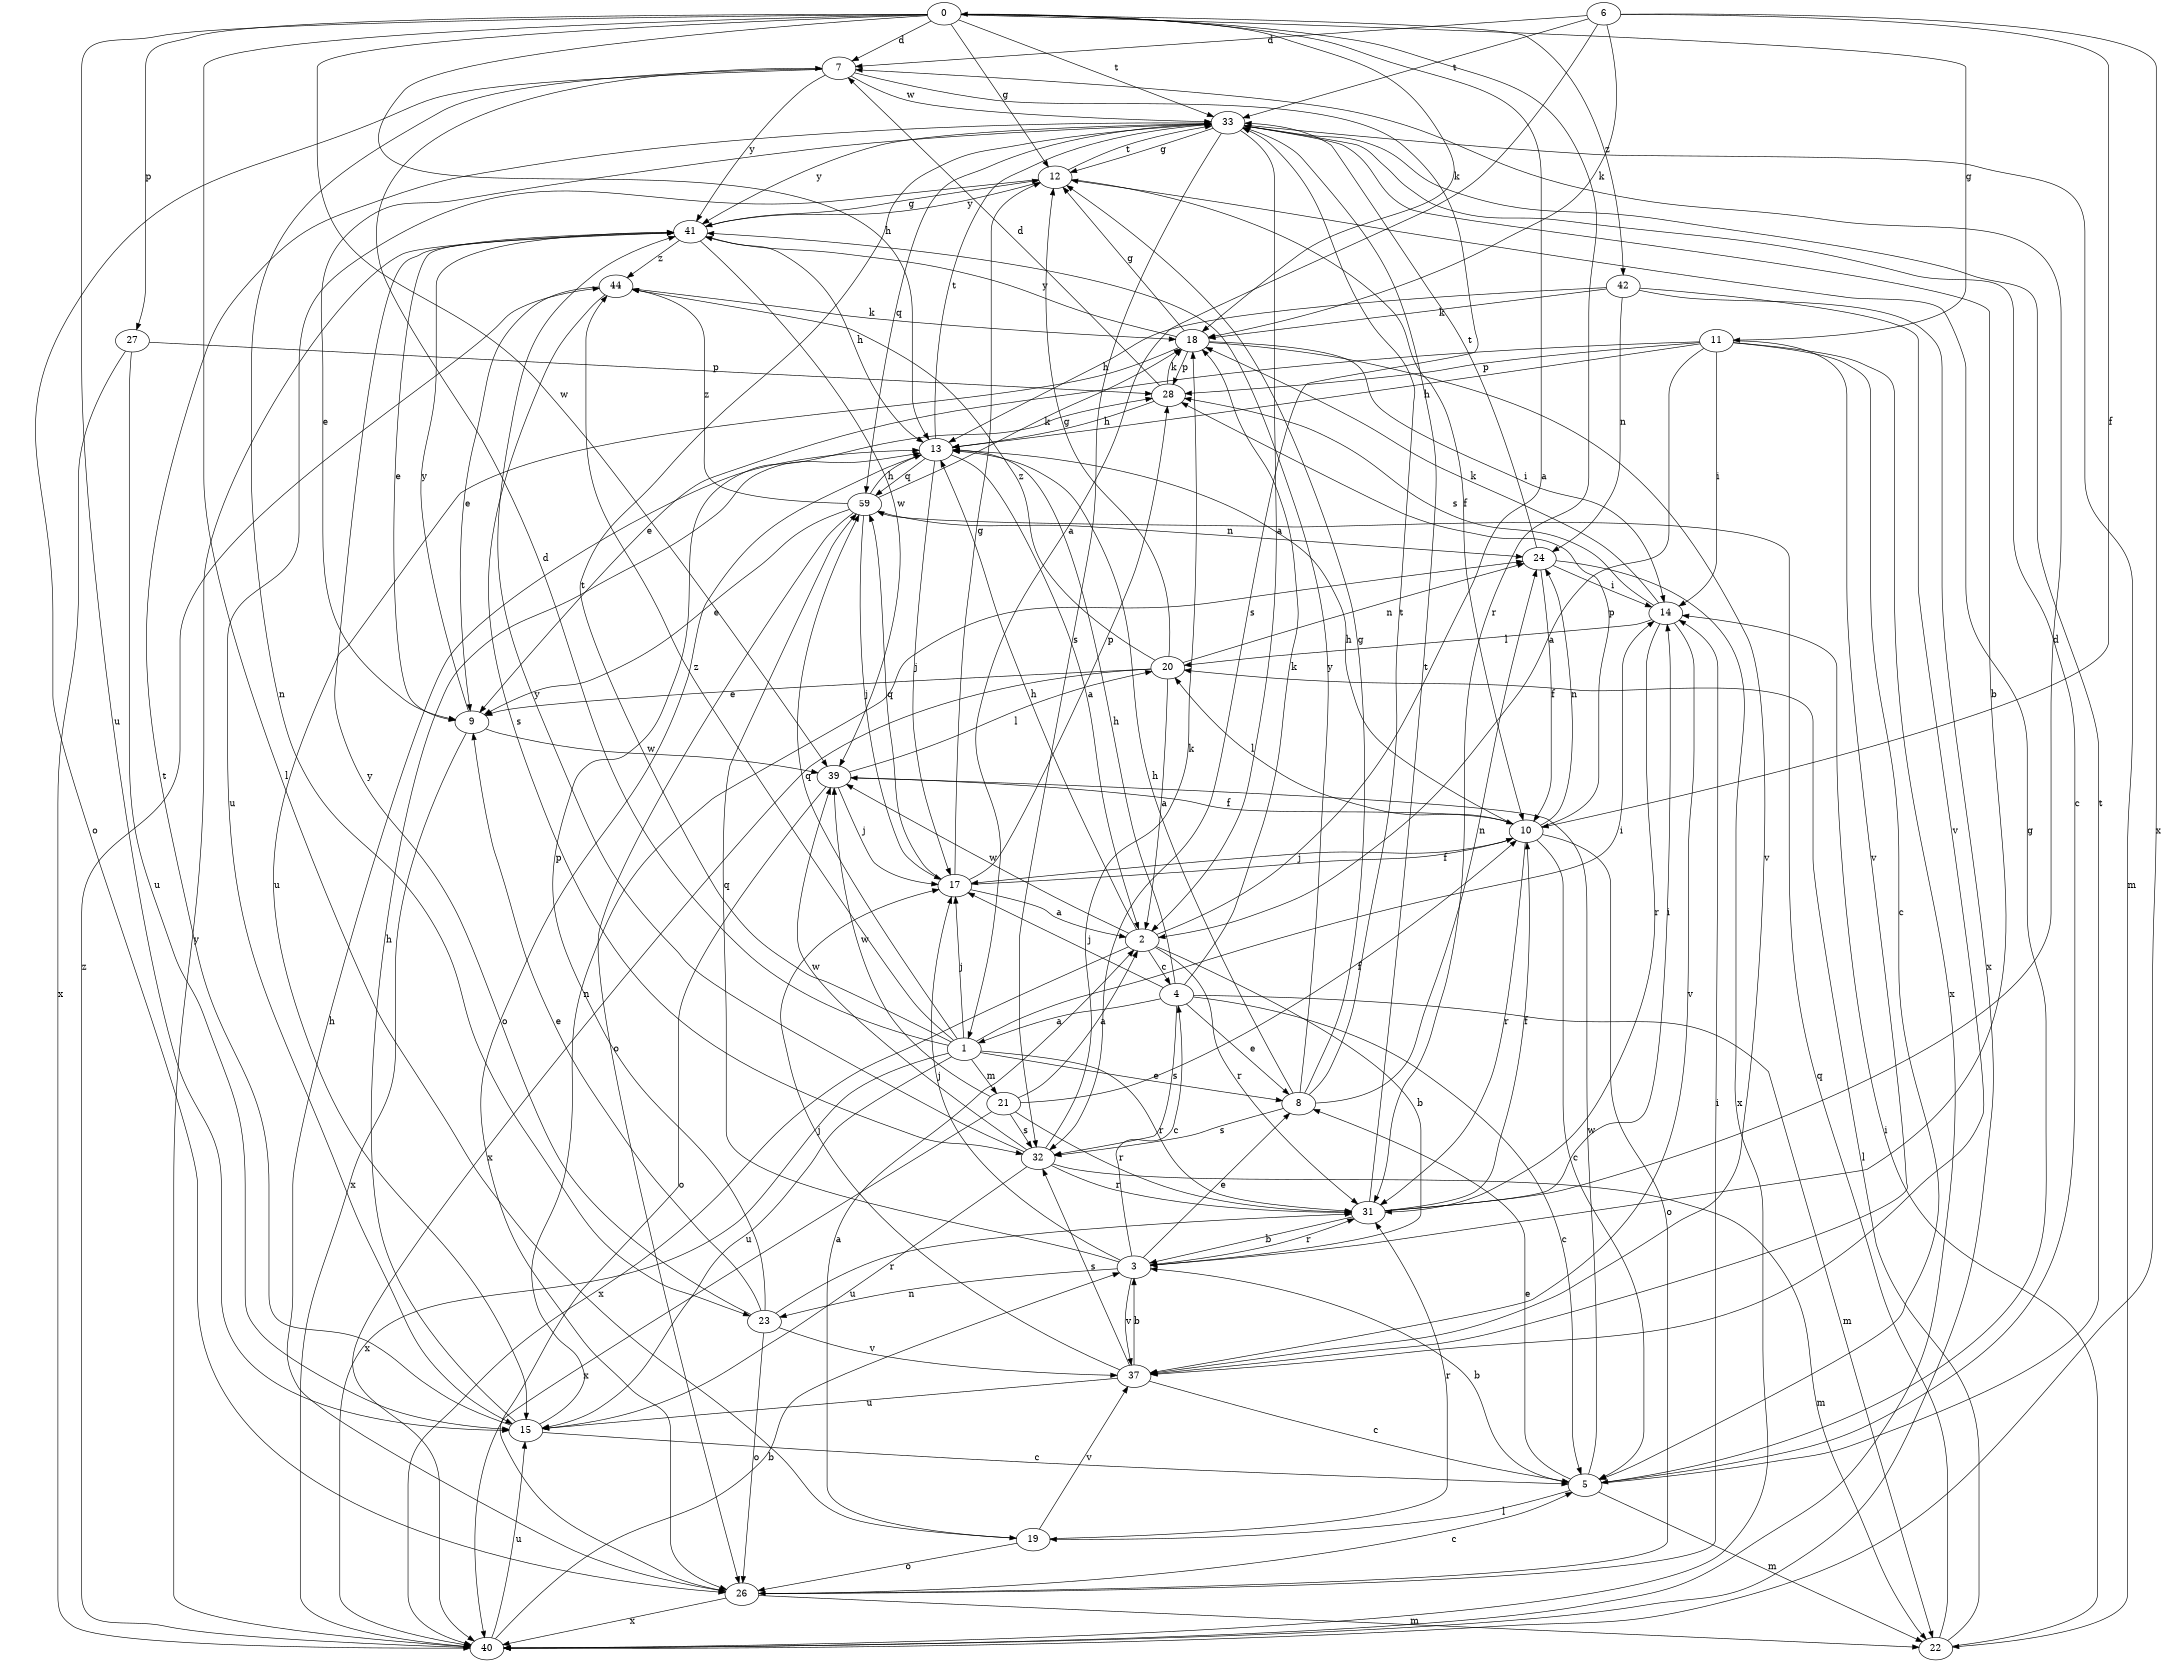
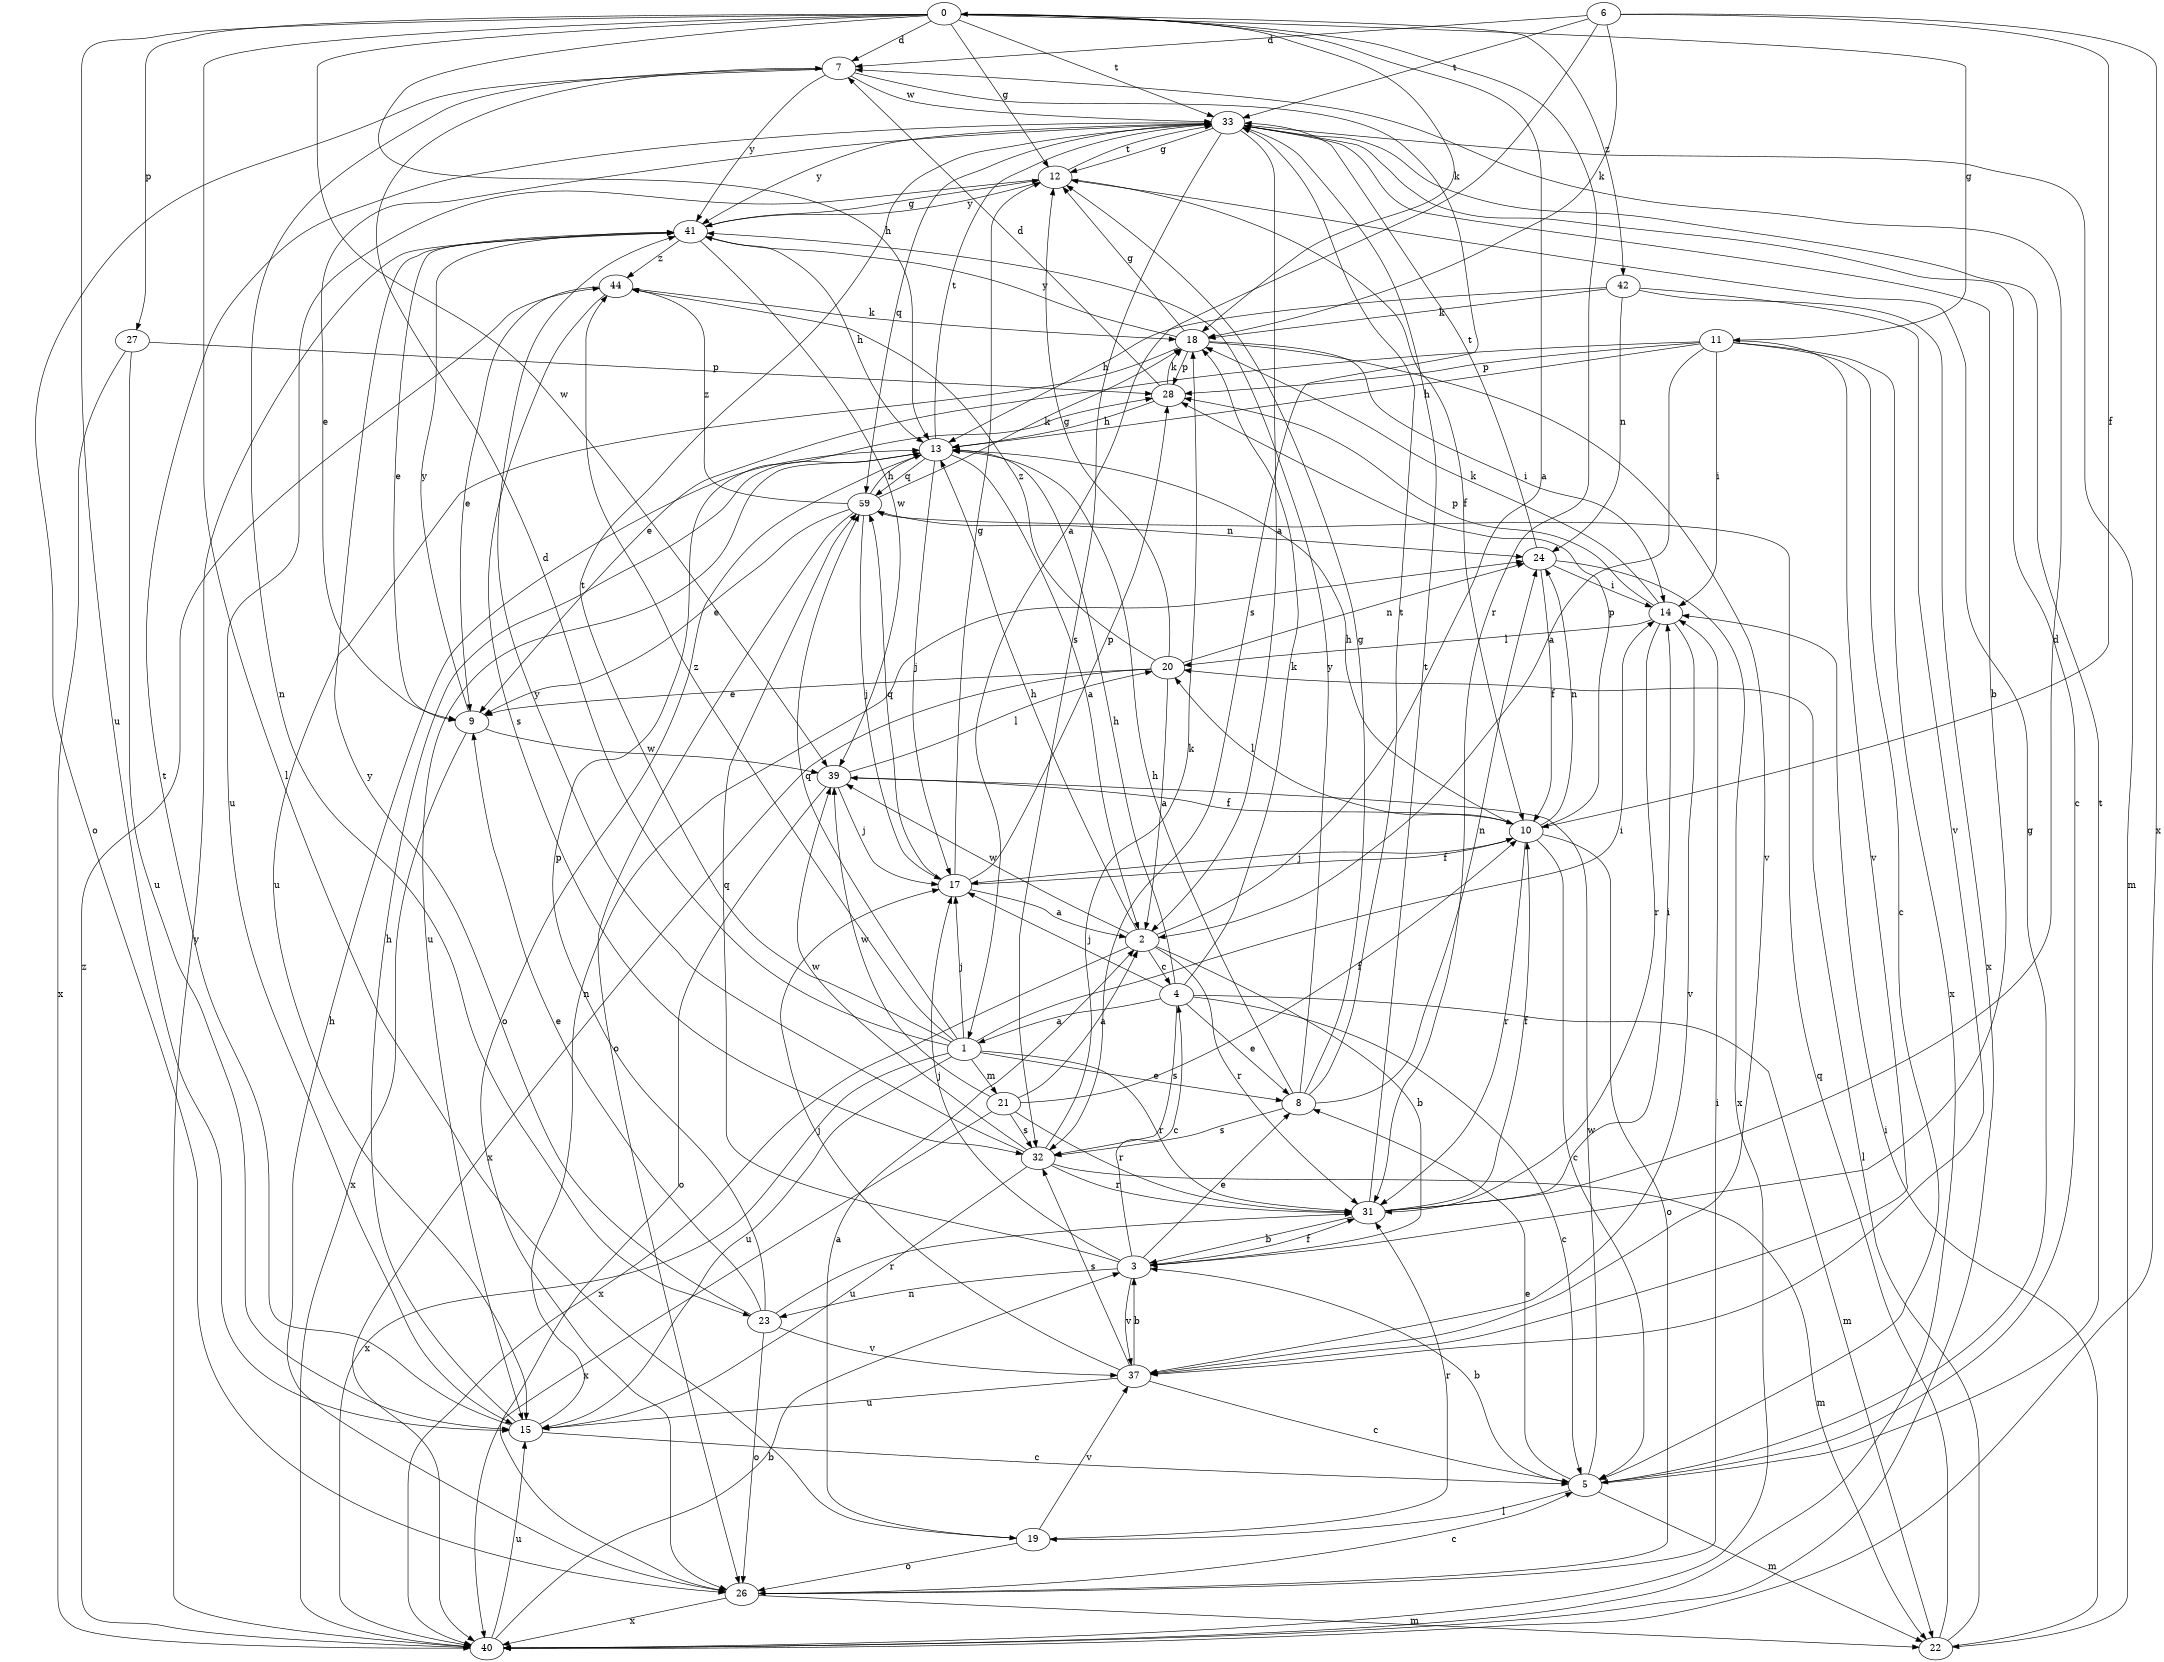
edge "14" -> "28": label "s" -> "p"
edge "13" -> "15": added, label "u"
edge "3" -> "31": label "r" -> "f"
